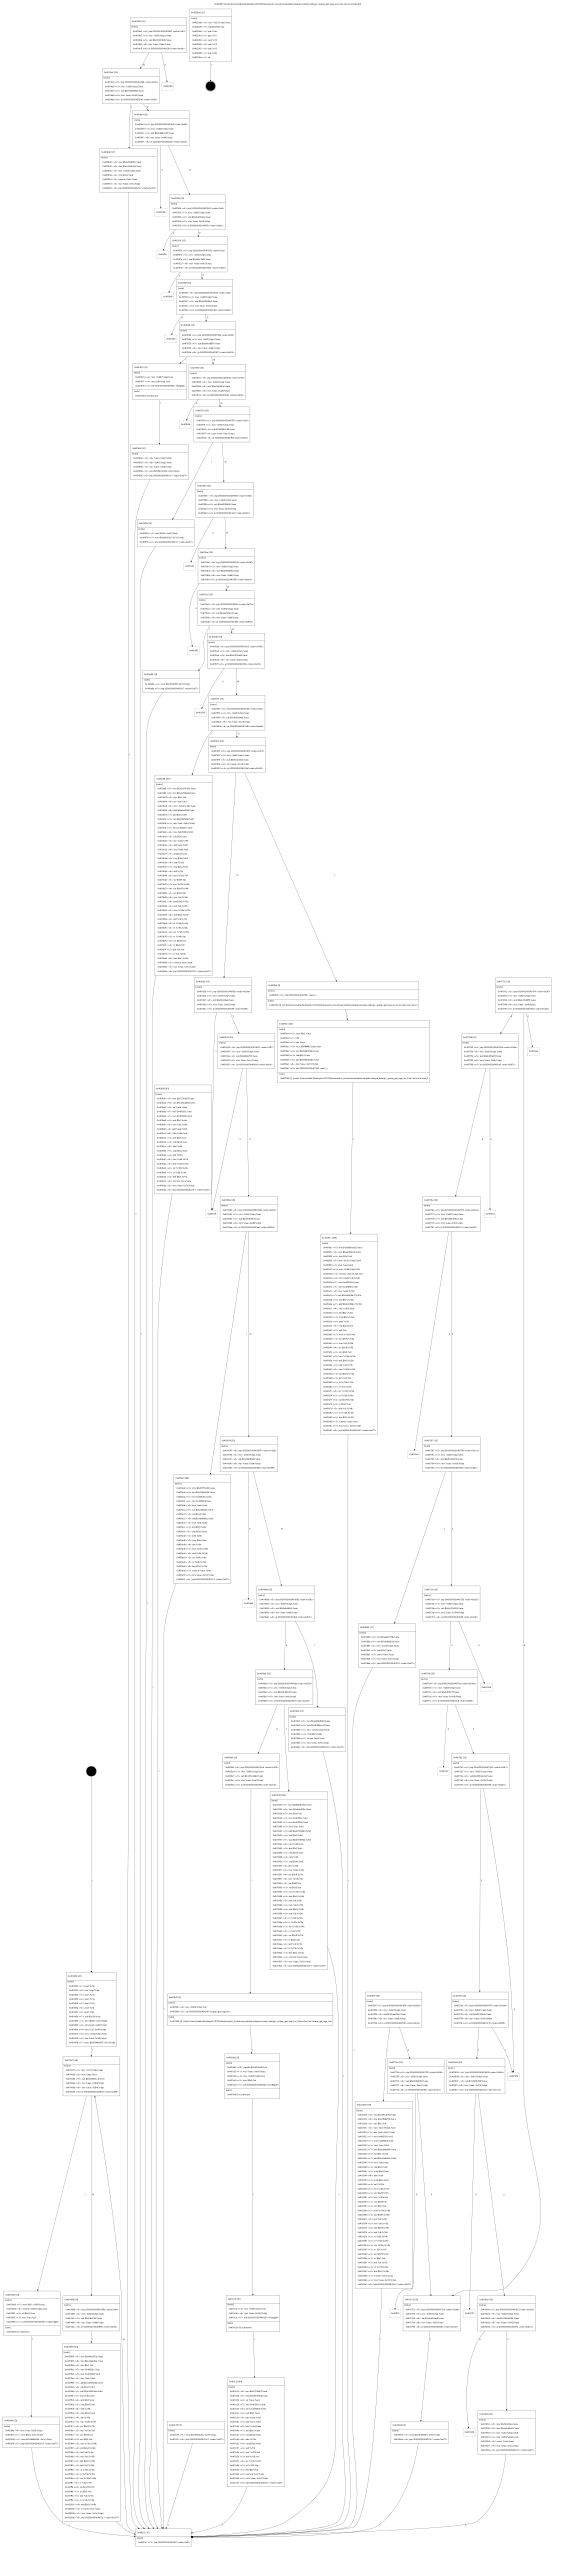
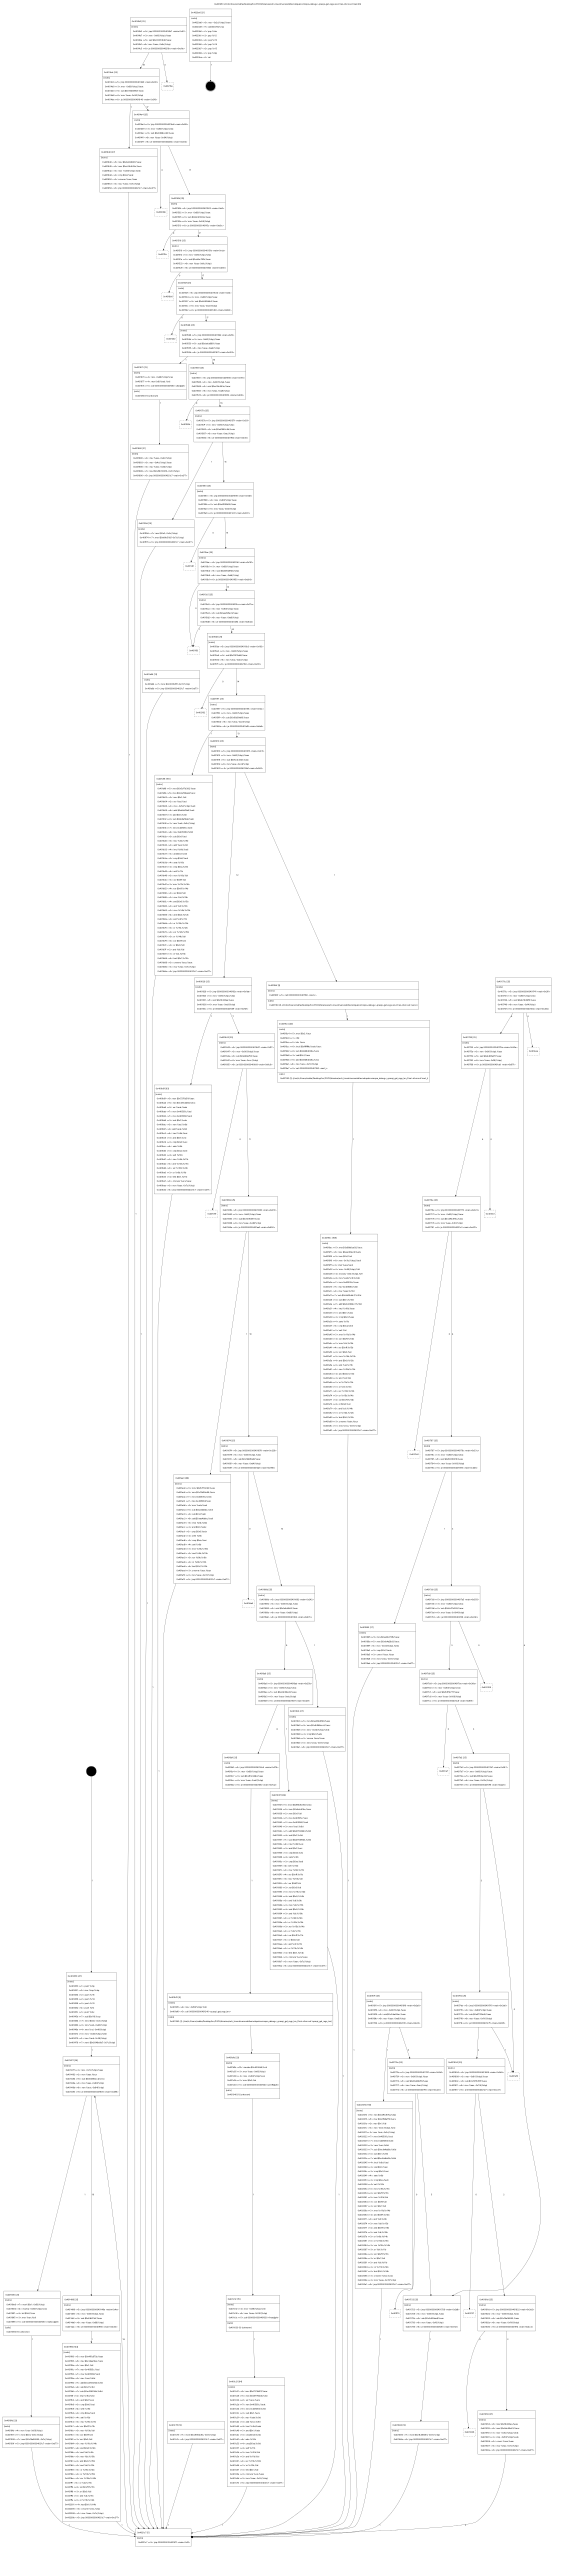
edge "0x4015c5 [25]" -> "0x401a94 [12]": now "0x4015c5 [25]" -> "0x401f50"
edge "0x401629 [25]" -> "0x401e19": now "0x401629 [25]" -> "0x401b9f [83]"
